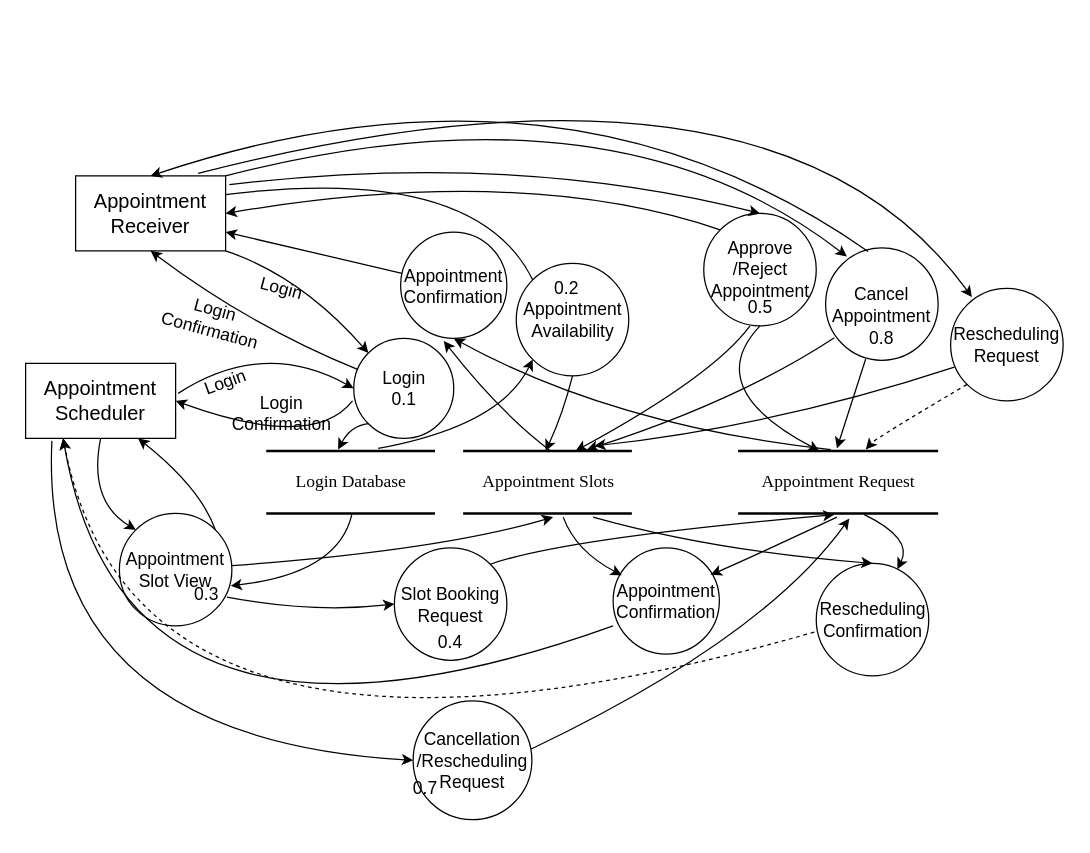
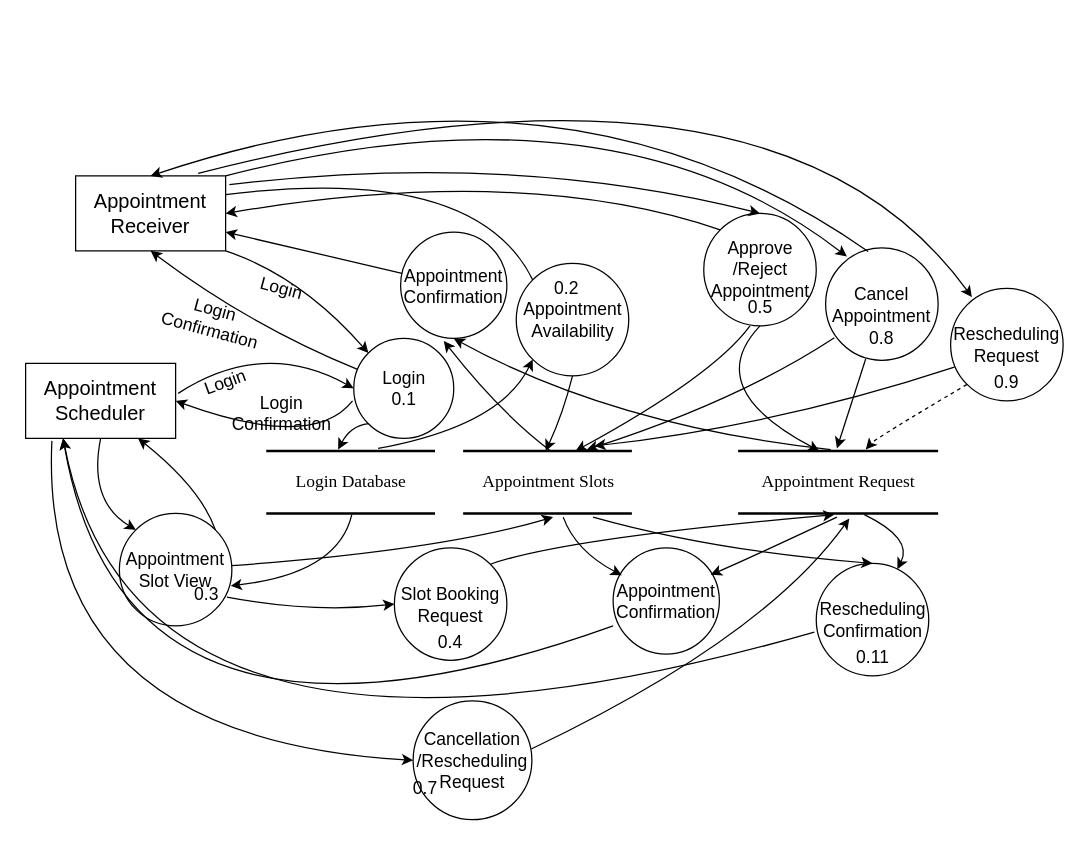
node "0.9": added
node "0.11": added
edge "Rescheduling Confirmation" -> "Appointment Scheduler": style dashed -> solid
